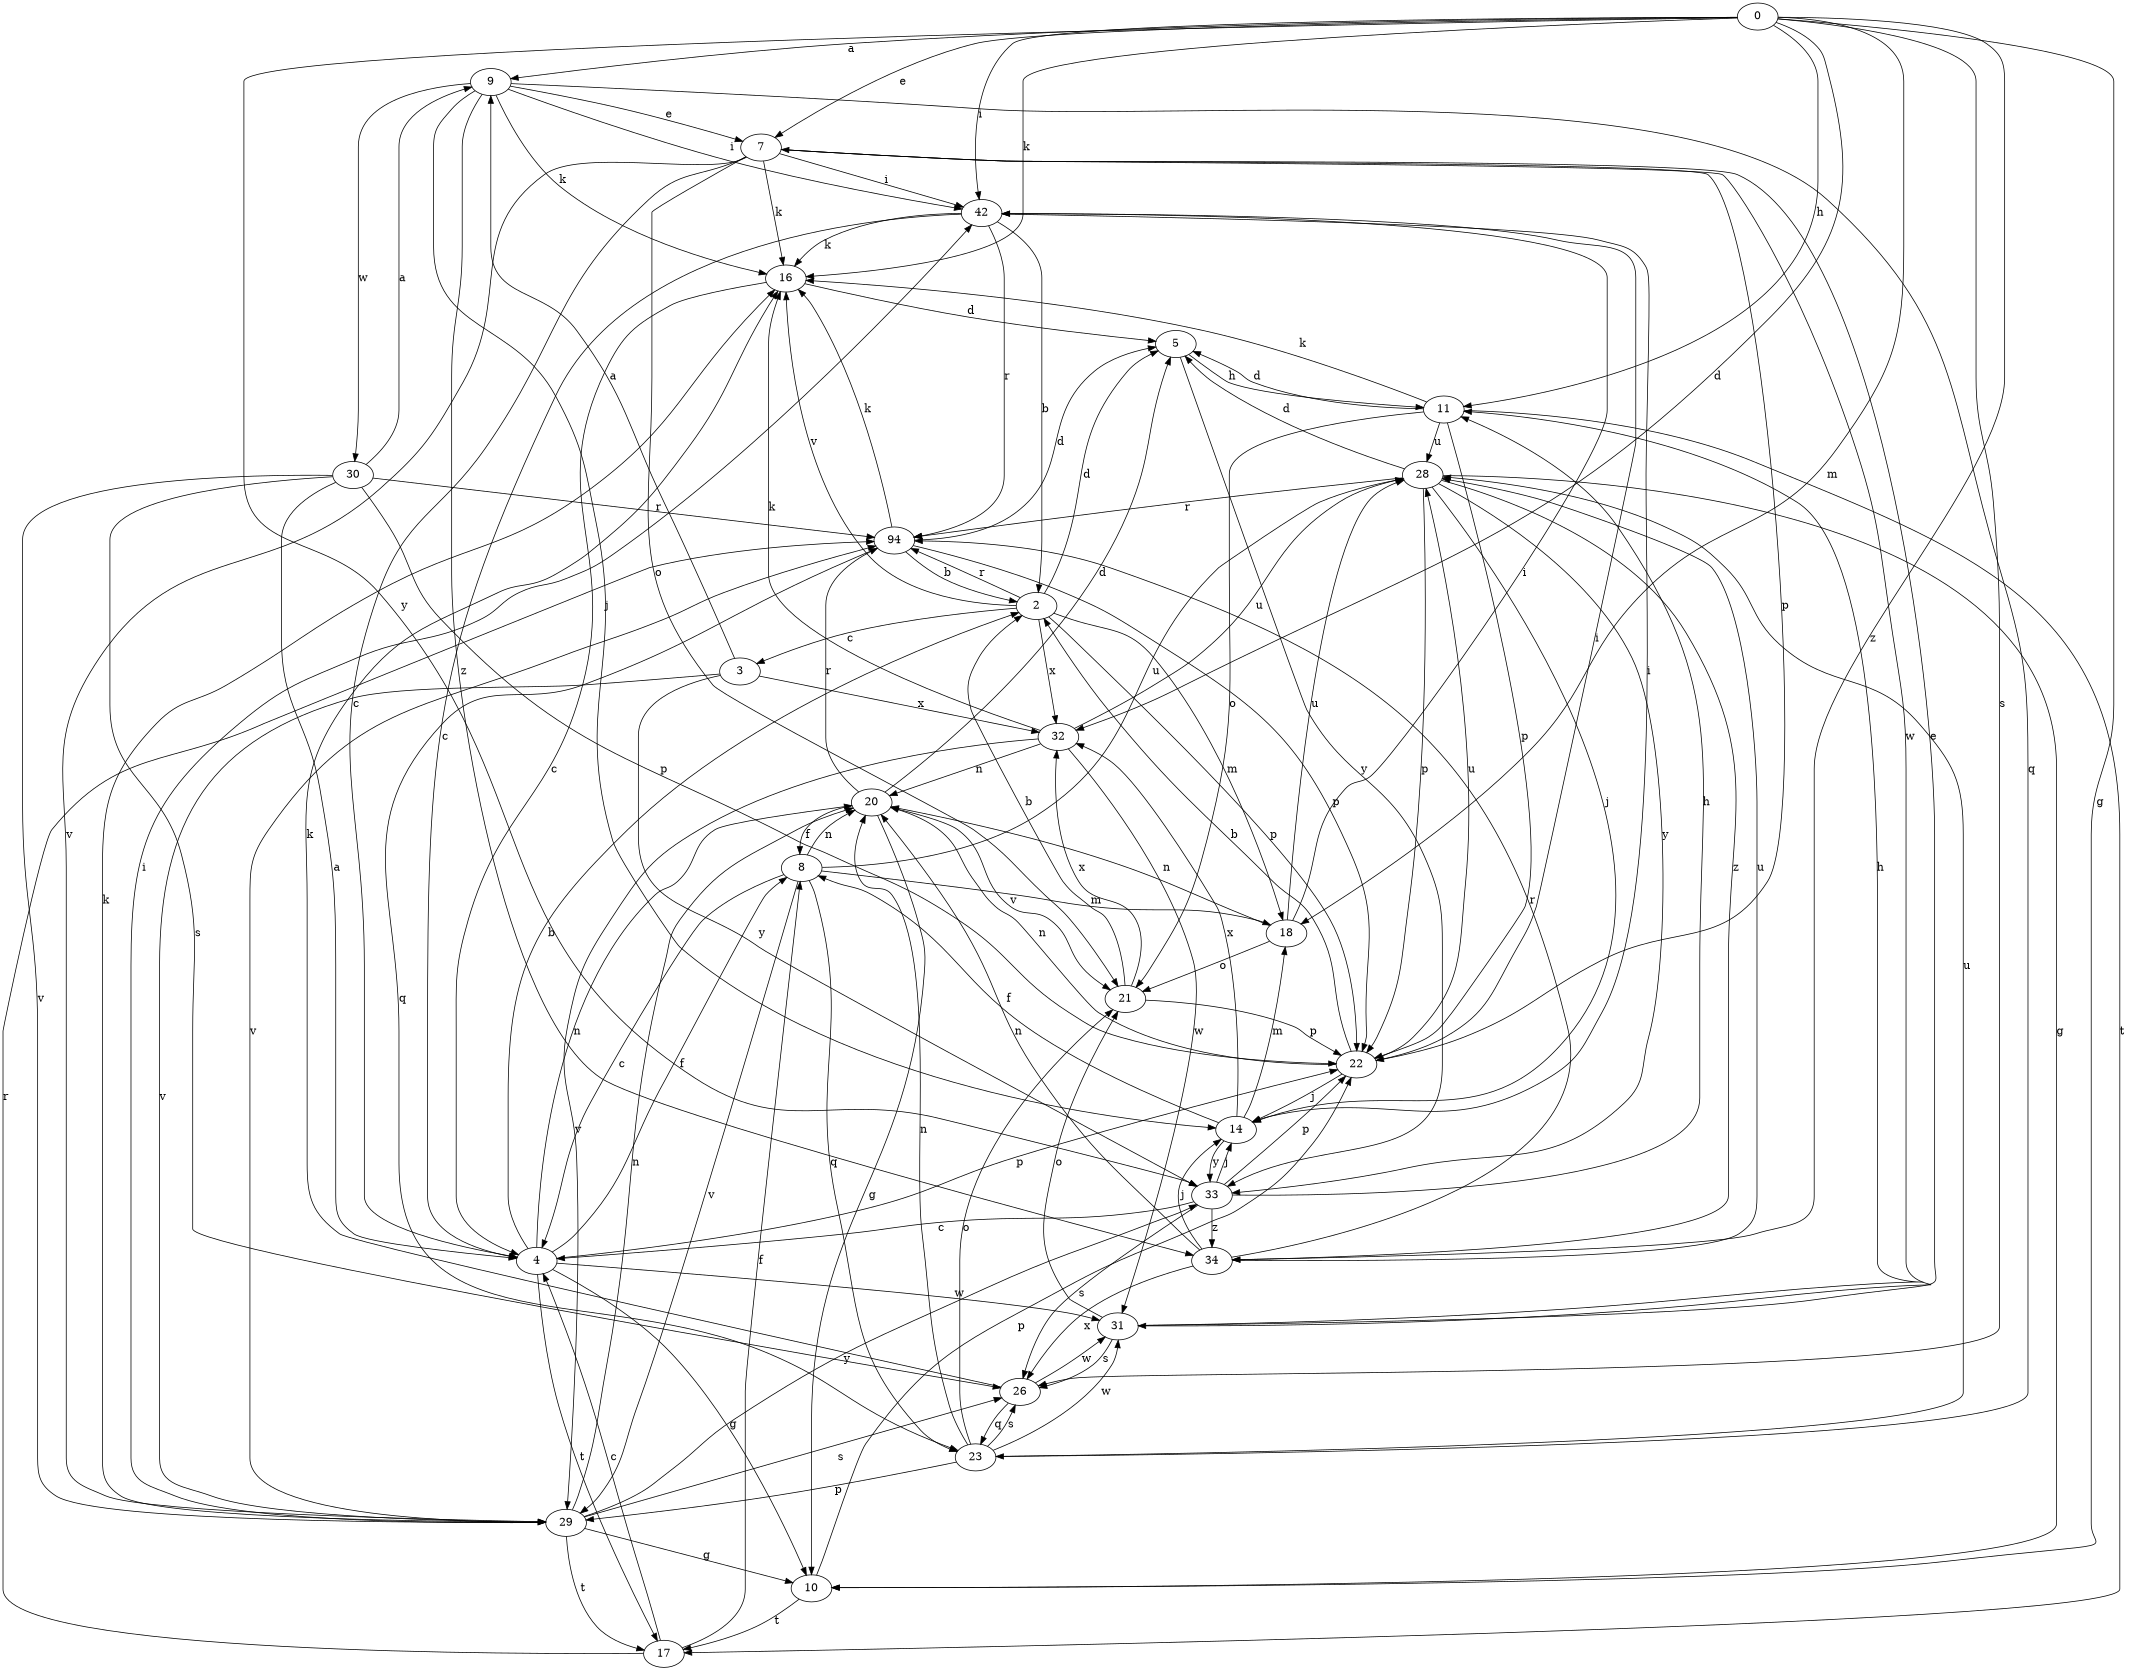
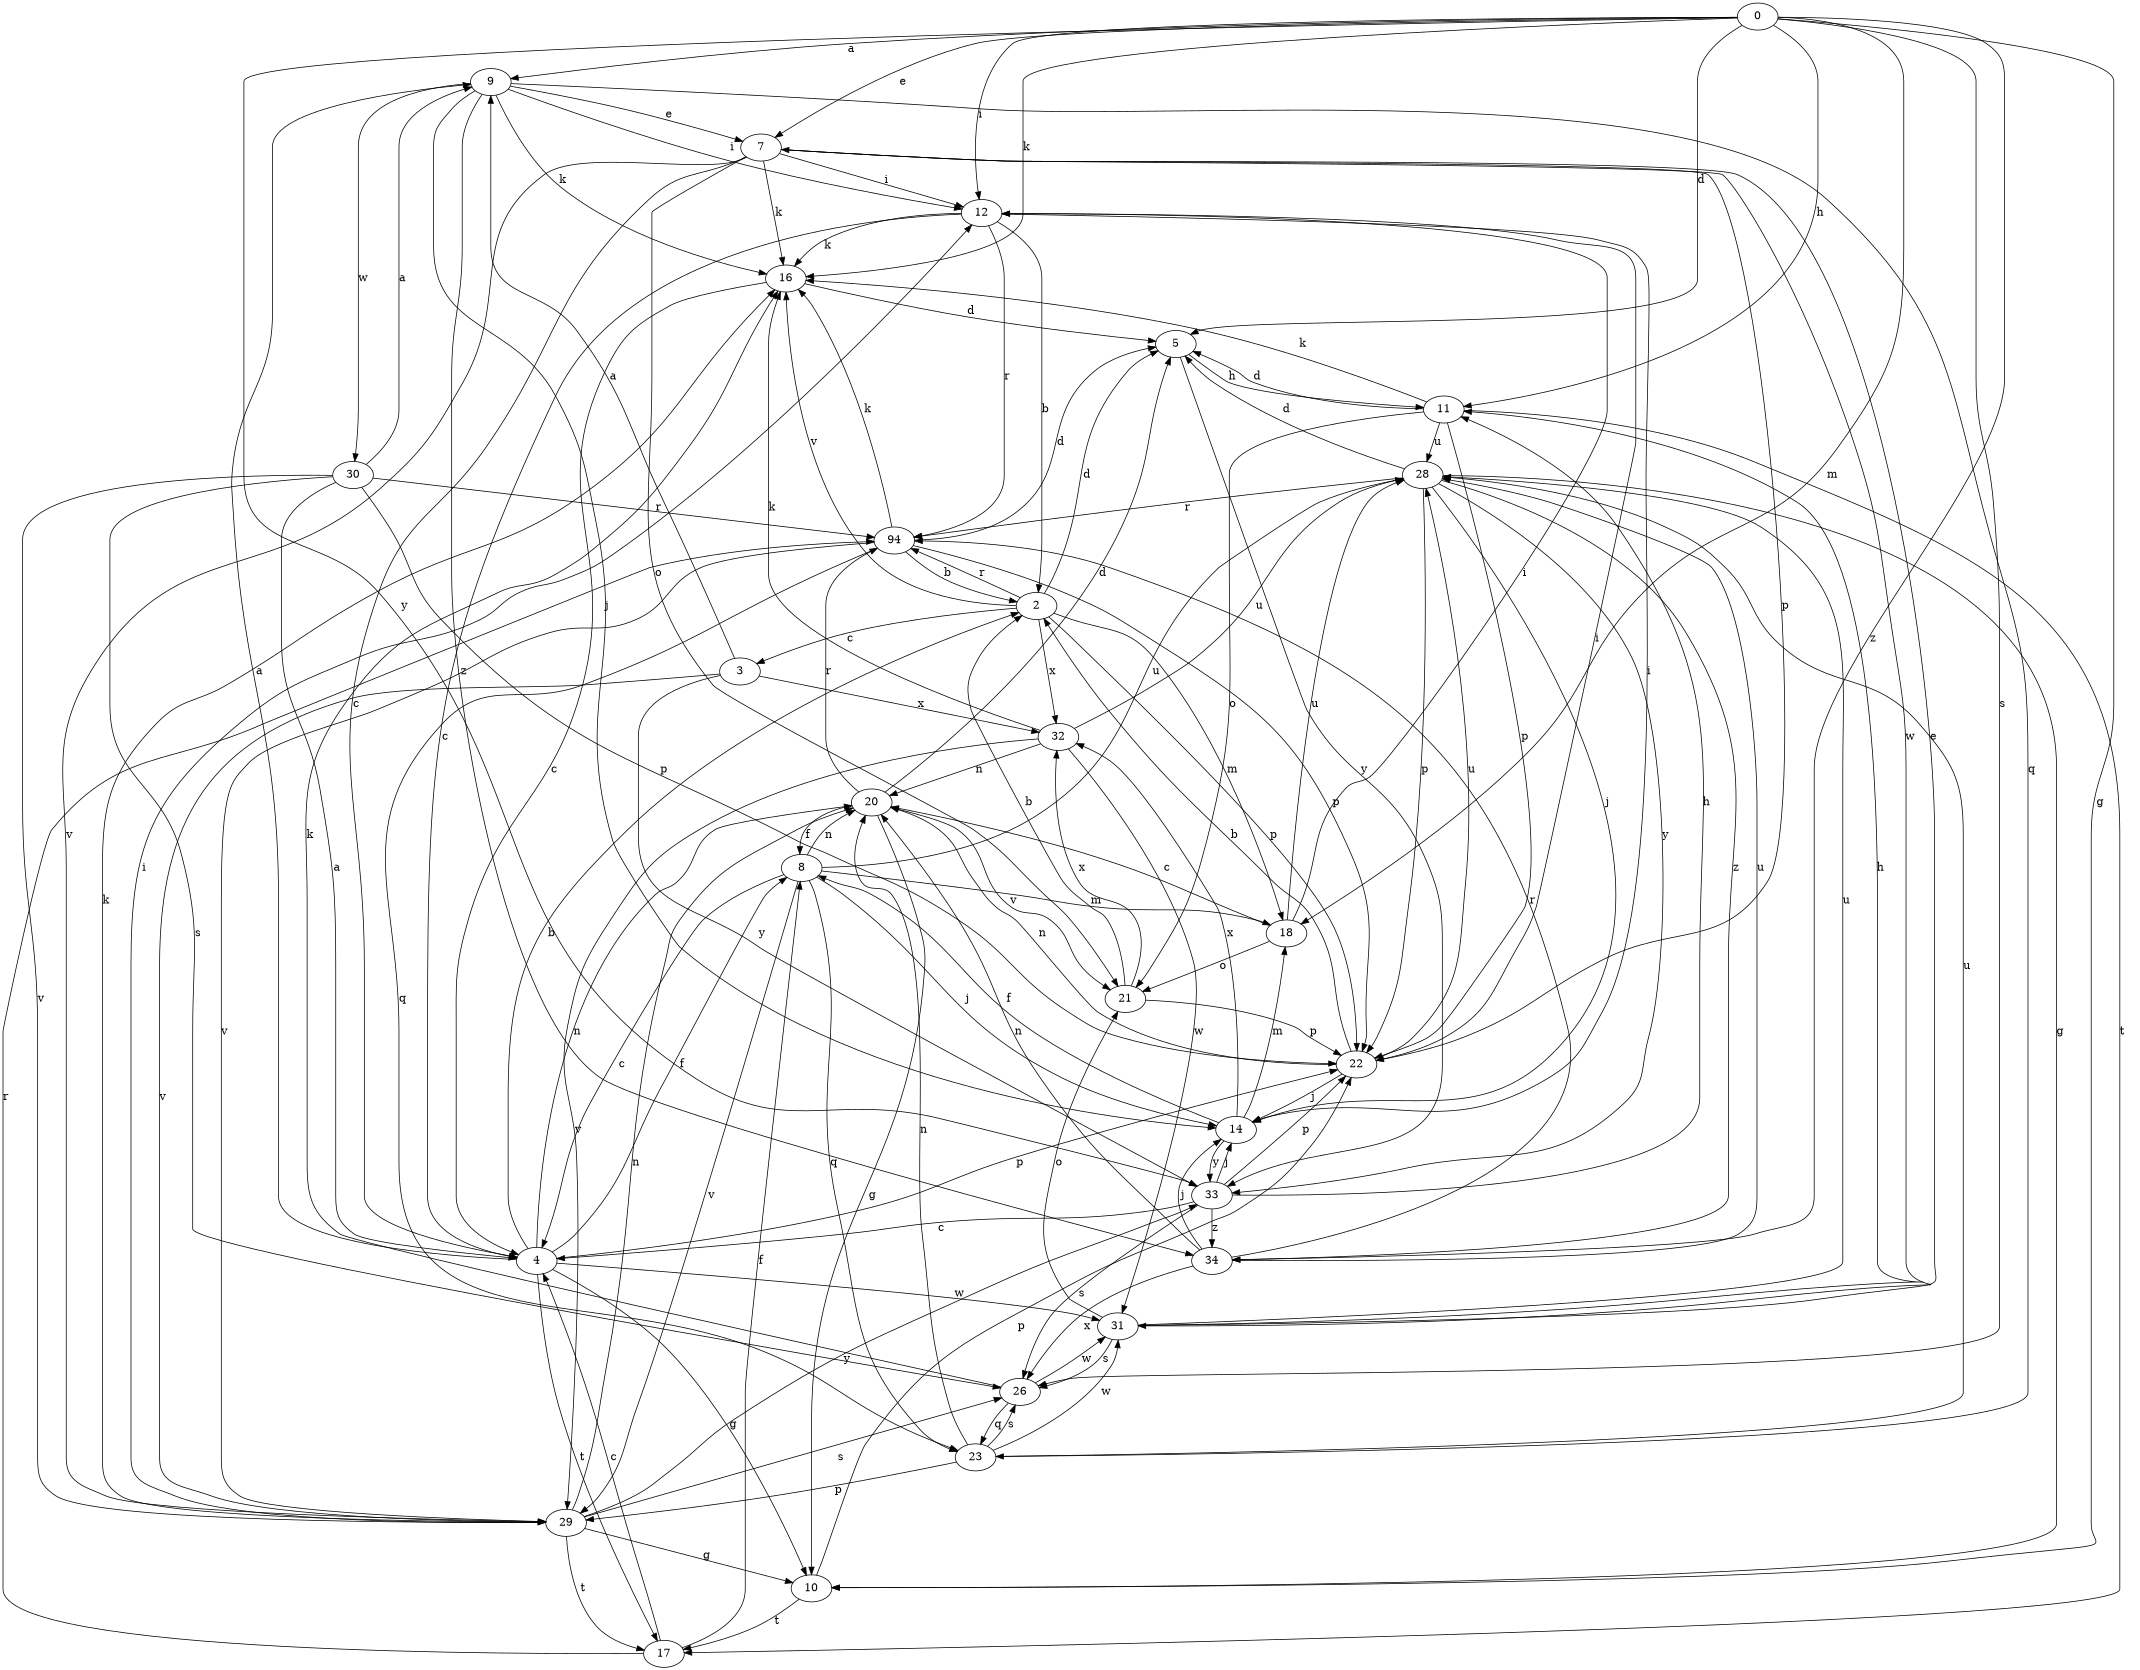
node "42": label "42" -> "12"
edge "0" -> "32": now "0" -> "5"
edge "4" -> "9": added, label "a"
edge "18" -> "20": label "n" -> "c"
edge "29" -> "94": reversed
edge "8" -> "14": added, label "j"
edge "31" -> "28": added, label "u"
edge "23" -> "21": removed, label "o"
